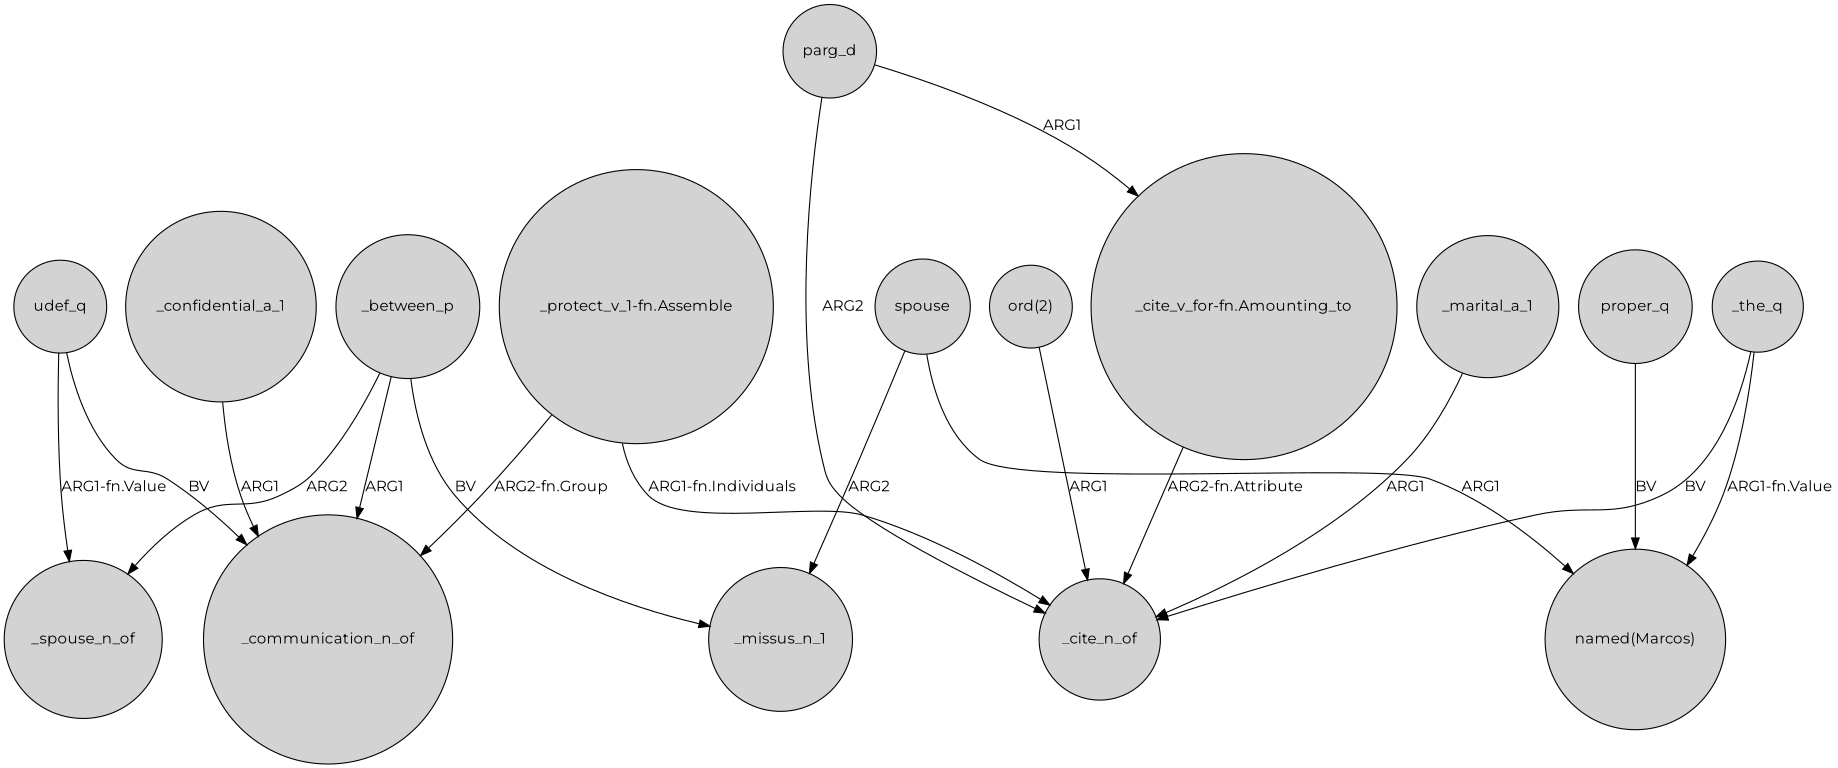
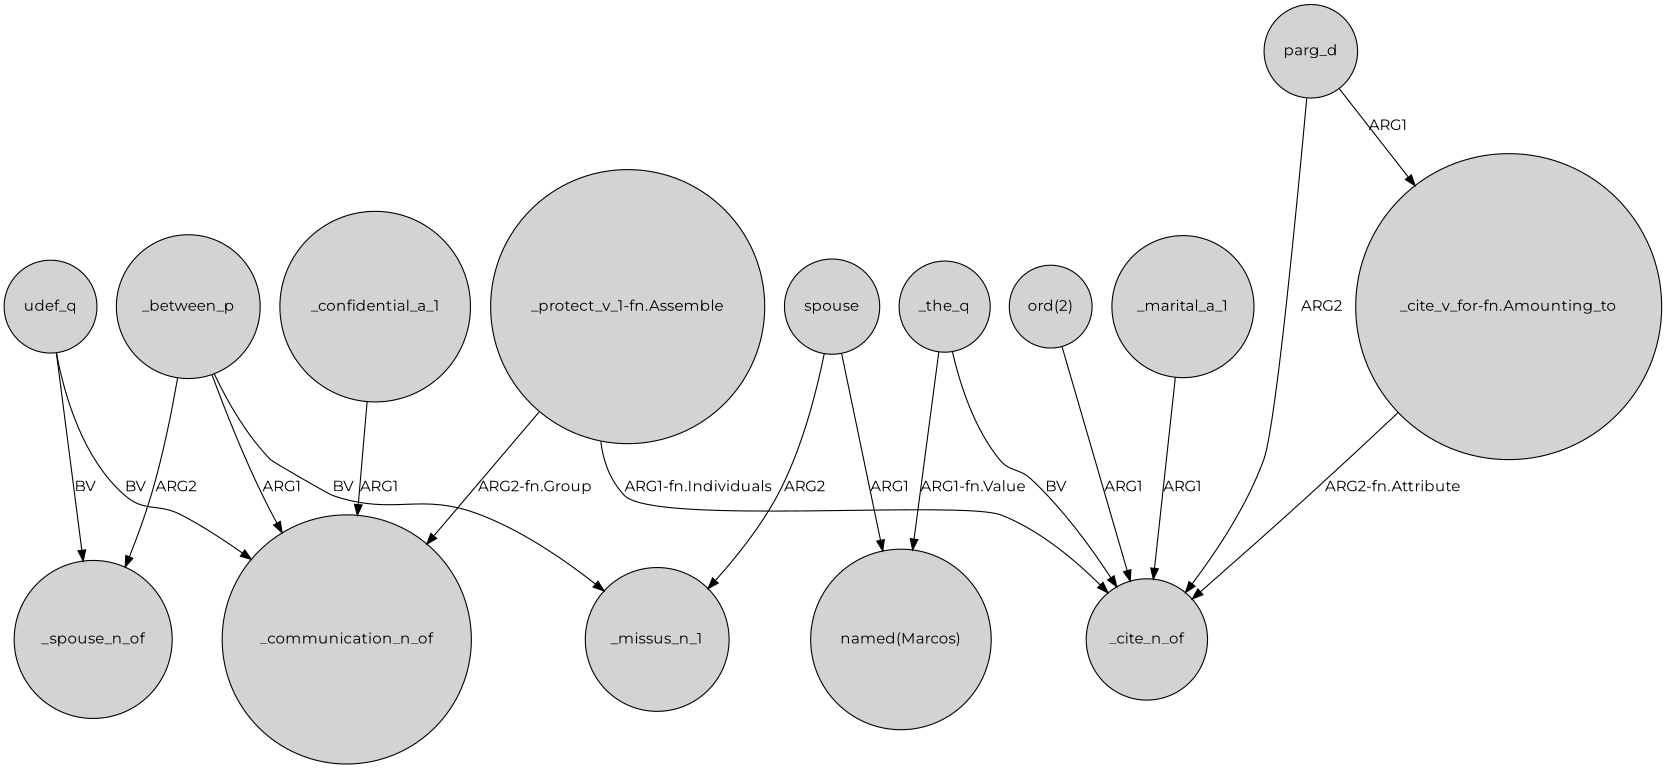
node "proper_q": removed
edge "udef_q" -> "_spouse_n_of": label "ARG1-fn.Value" -> "BV"
